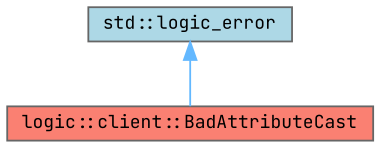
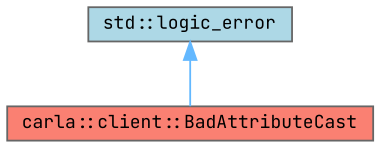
node "logic::client::BadAttributeCast": label "logic::client::BadAttributeCast" -> "carla::client::BadAttributeCast"
